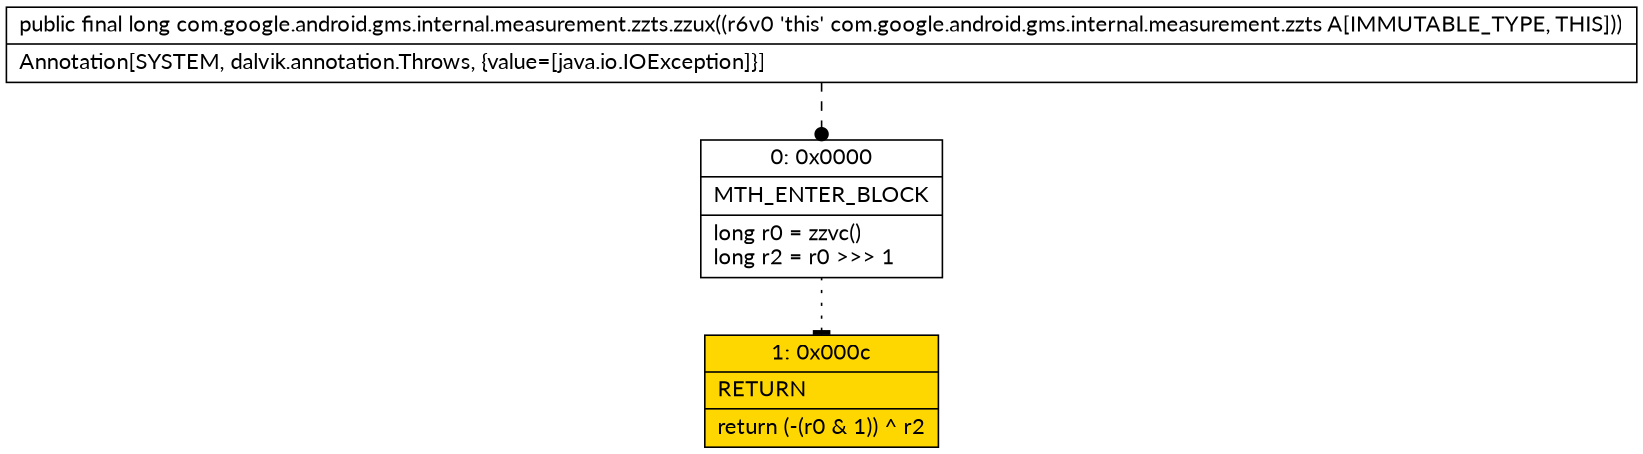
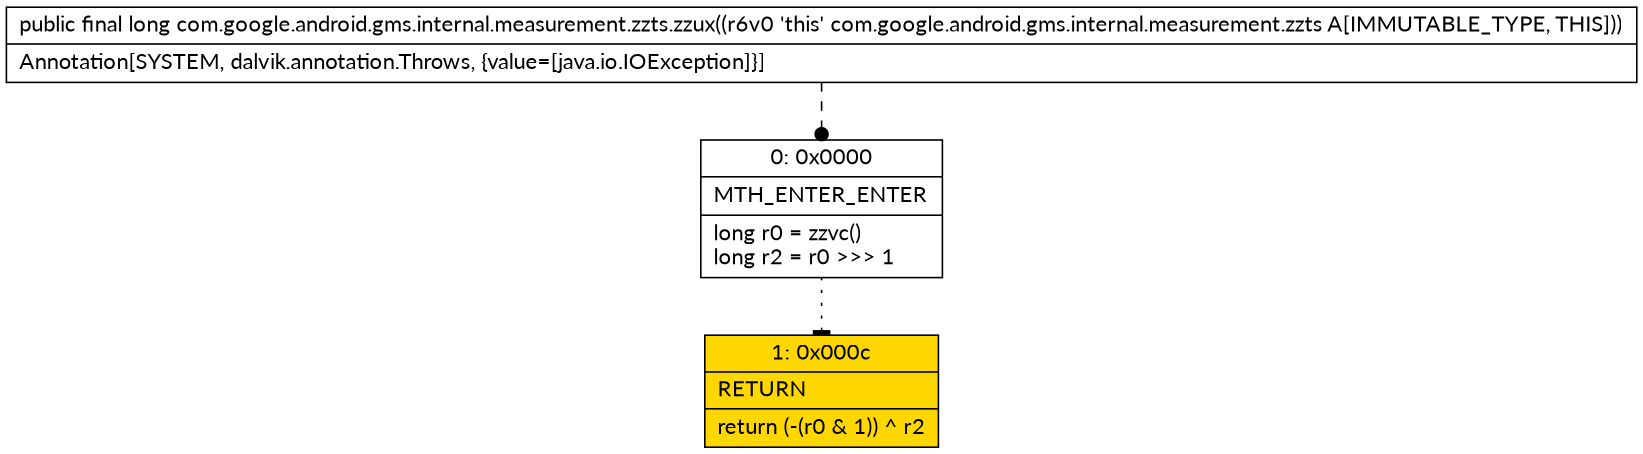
node "0: 0x0000": text "MTH_ENTER_BLOCK" -> "MTH_ENTER_ENTER"
